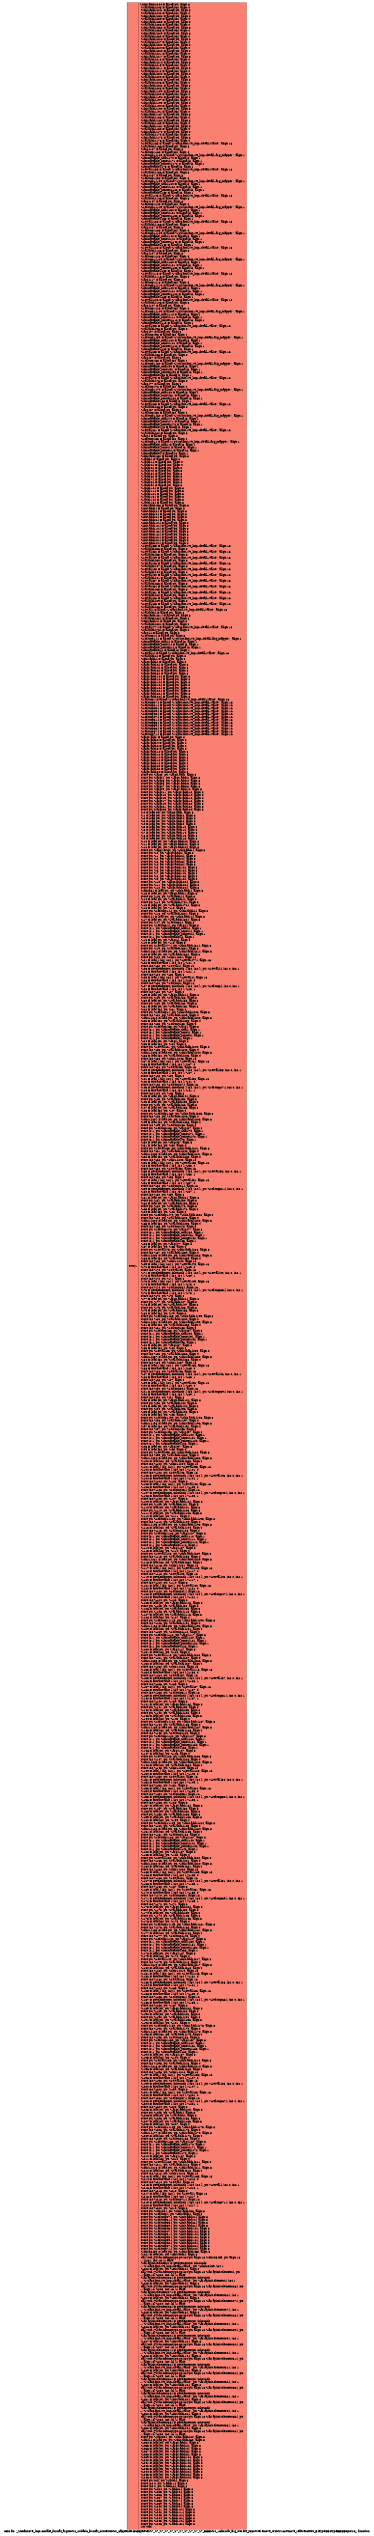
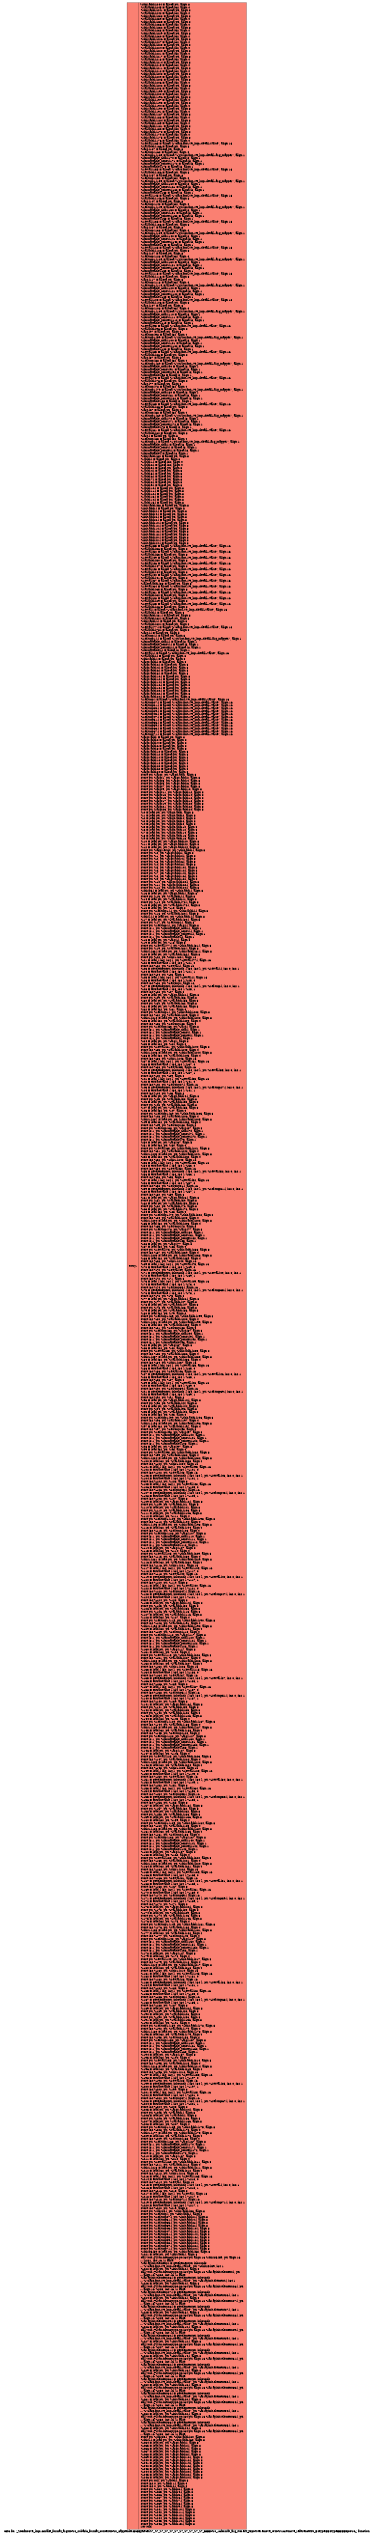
node "entry:": text "%val.addr.i38 = alloca ptr, align 8" -> "%alloca.addr.i38 = alloca ptr, align 8"
